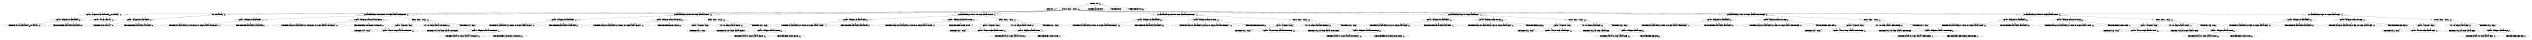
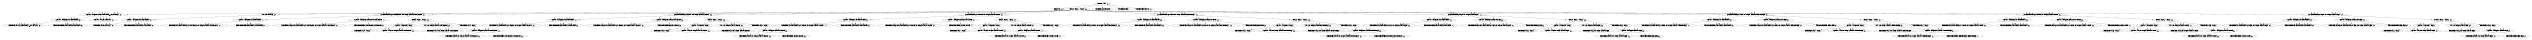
node "(<operator>.alloc,new Integer(Calendar.SECOND))": added
